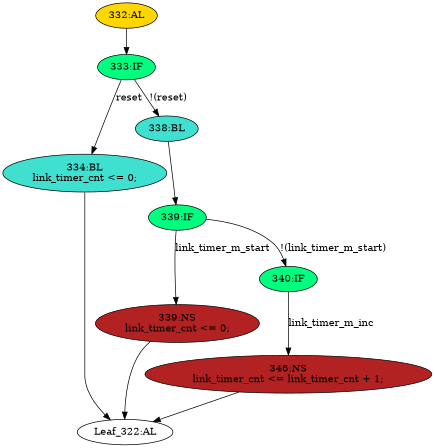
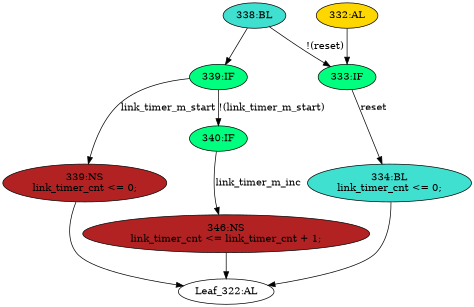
edge "333:IF" -> "338:BL": reversed
